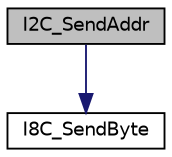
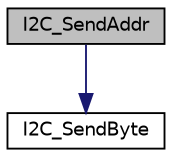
node "I8C_SendByte": label "I8C_SendByte" -> "I2C_SendByte"
